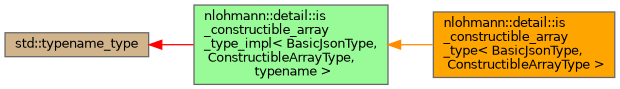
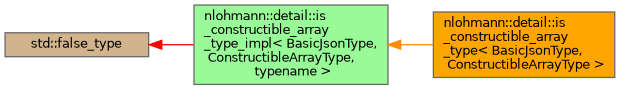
node "std::typename_type": label "std::typename_type" -> "std::false_type"
